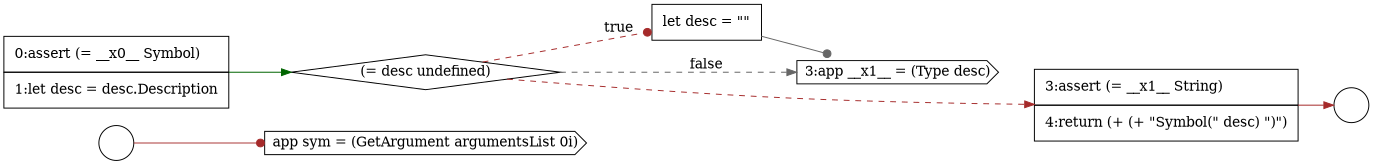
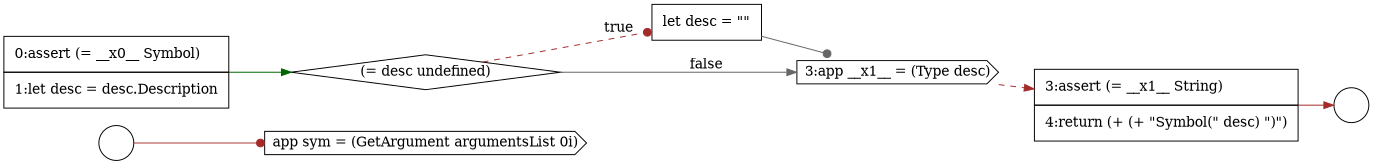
edge "(= desc undefined)" -> "3:app __x1__ = (Type desc)": style dashed -> solid
edge "(= desc undefined)" -> "3:assert (= __x1__ String)": now "3:app __x1__ = (Type desc)" -> "3:assert (= __x1__ String)"
